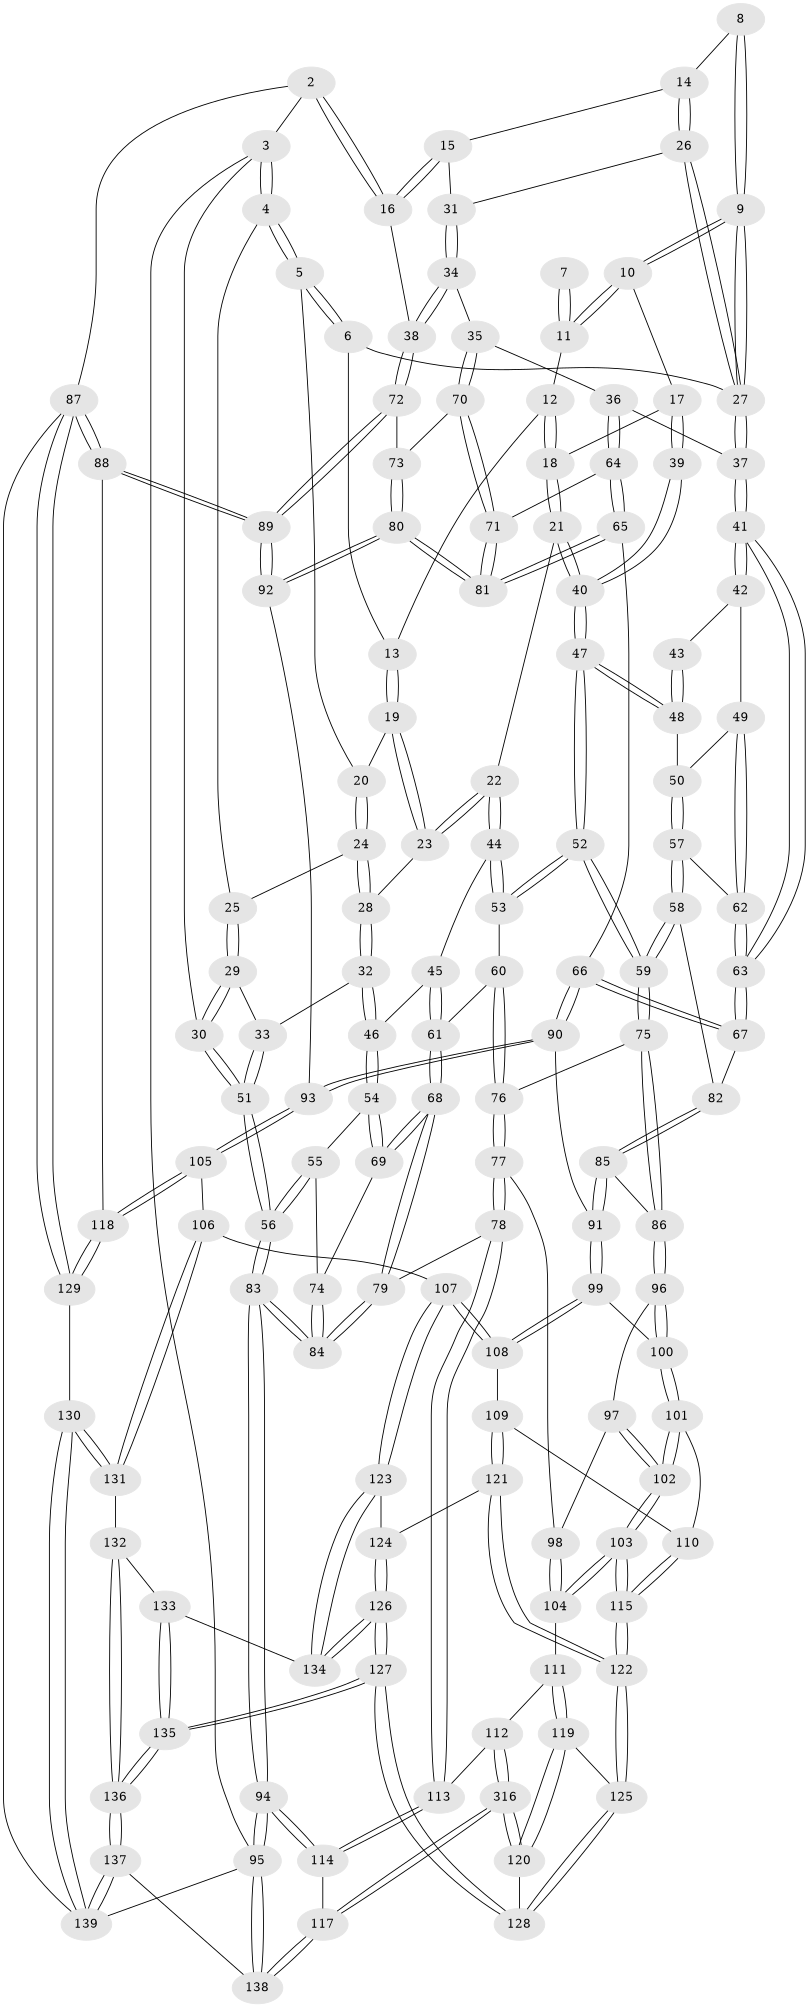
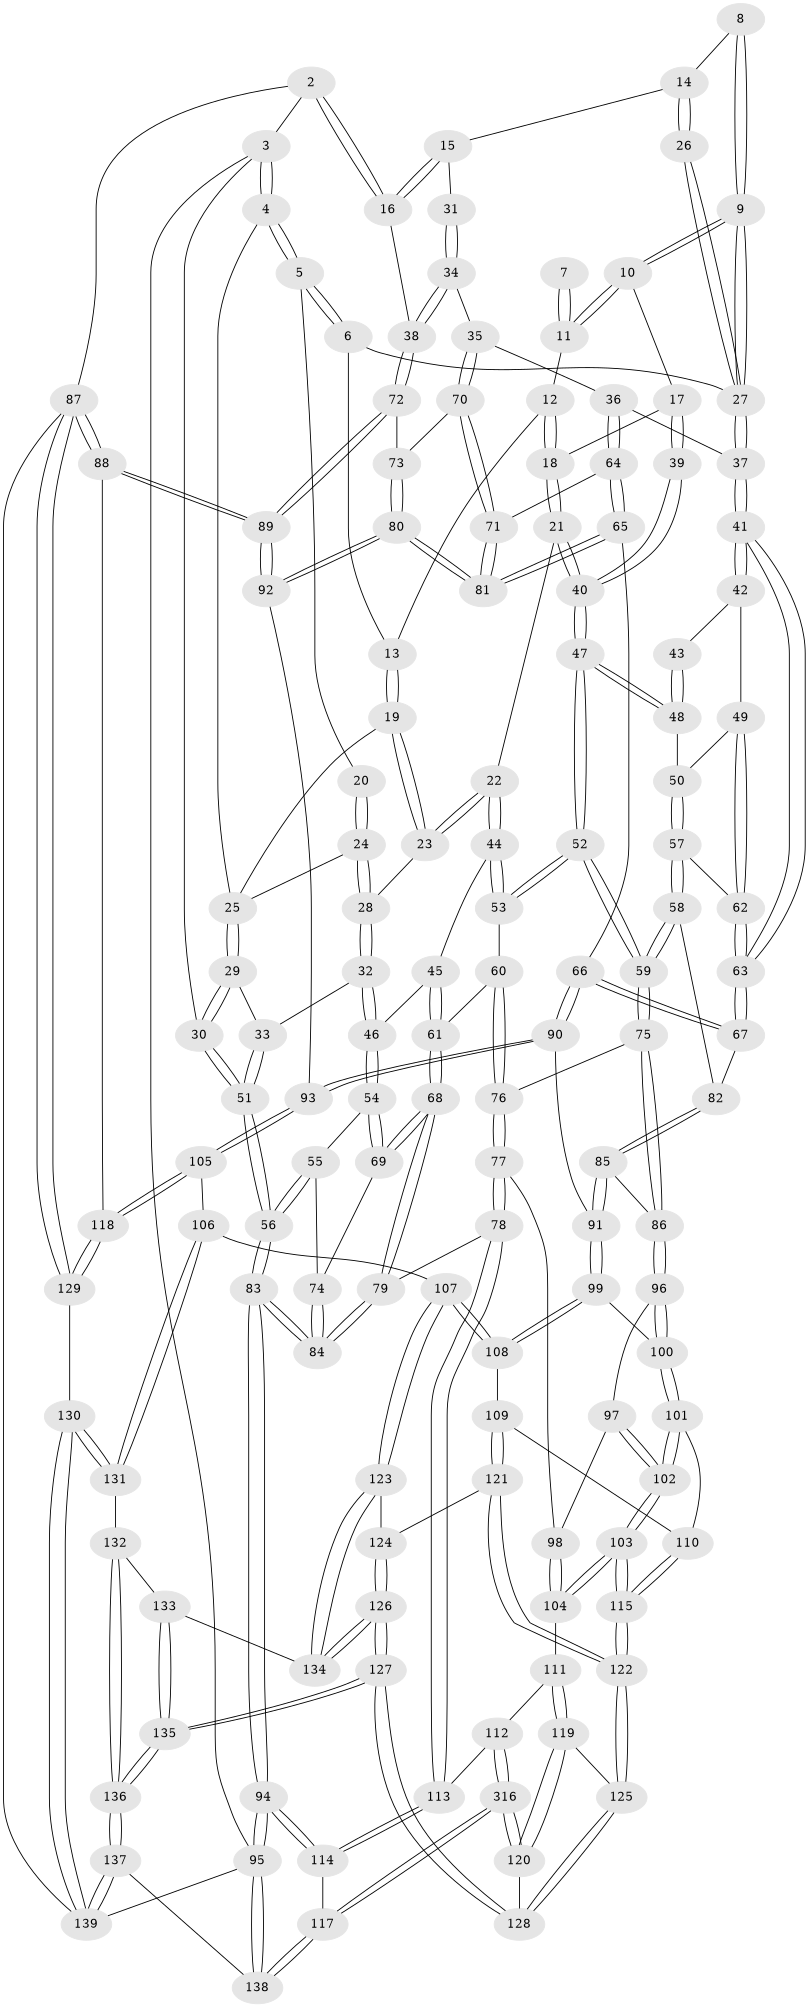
edge "26" -- "31": removed
edge "19" -- "20": now "19" -- "25"
